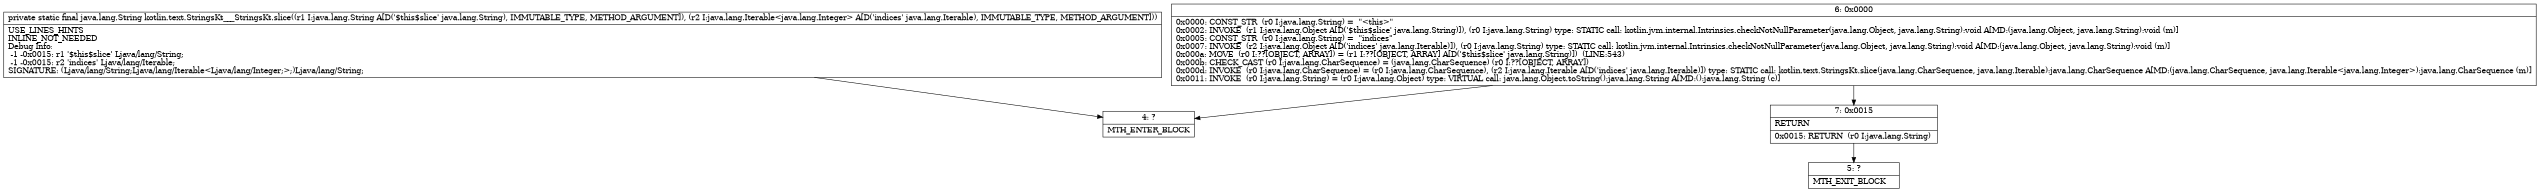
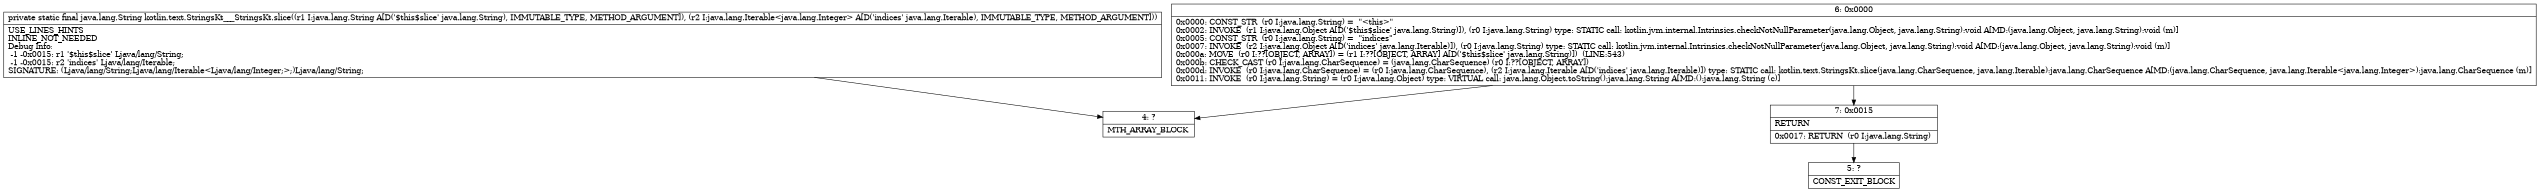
node "4: ?": text "MTH_ENTER_BLOCK" -> "MTH_ARRAY_BLOCK"
node "7: 0x0015": text "0x0015: RETURN  (r0 I:java.lang.String)" -> "0x0017: RETURN  (r0 I:java.lang.String)"
node "5: ?": text "MTH_EXIT_BLOCK" -> "CONST_EXIT_BLOCK"
